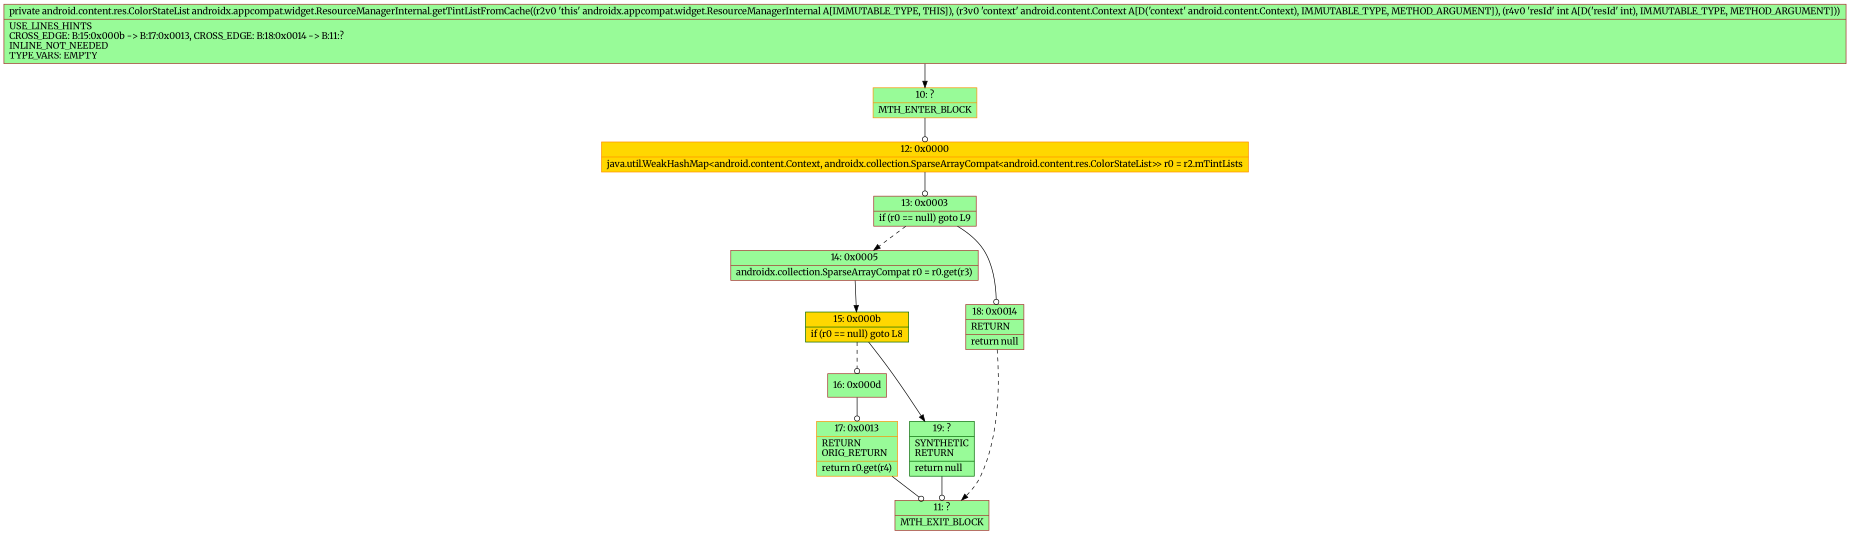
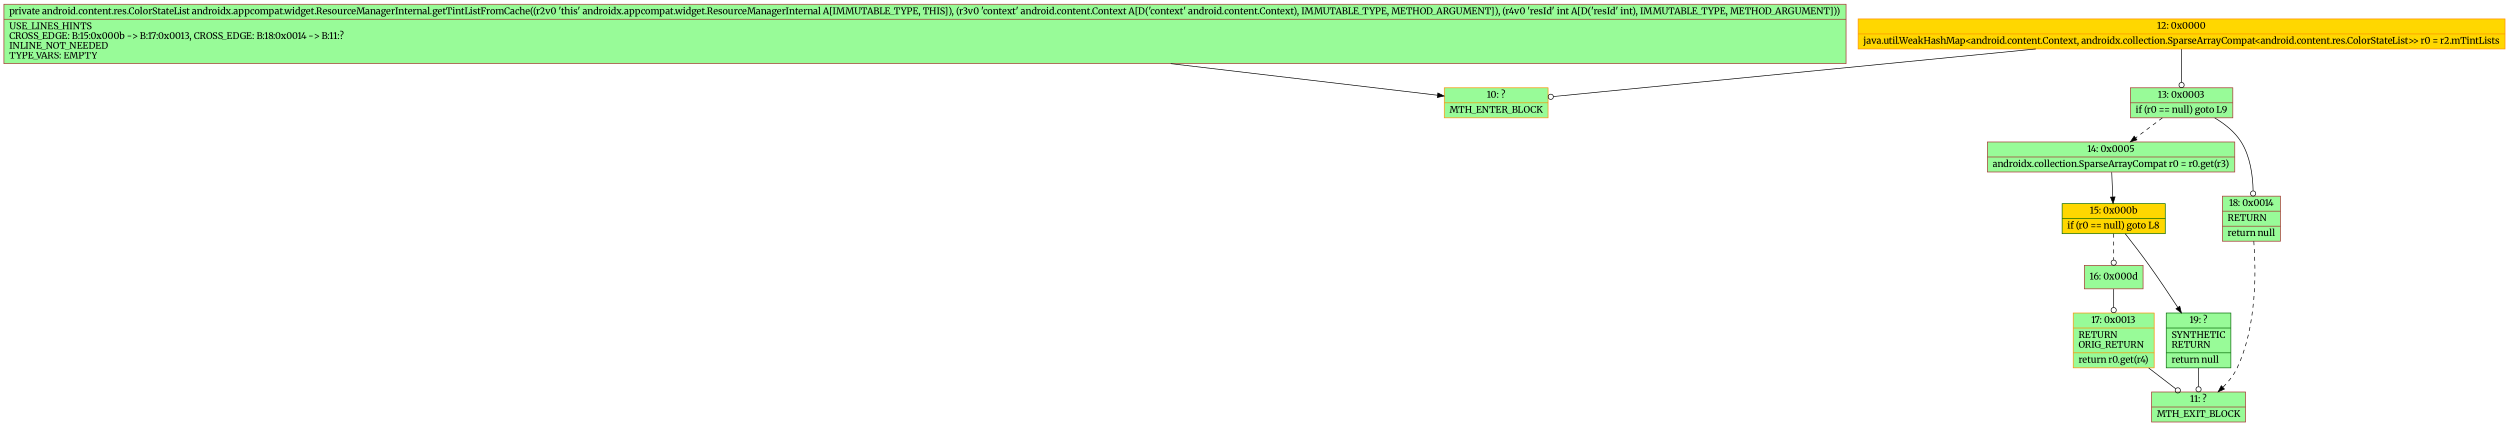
edge "10: ?" -> "12: 0x0000": reversed
